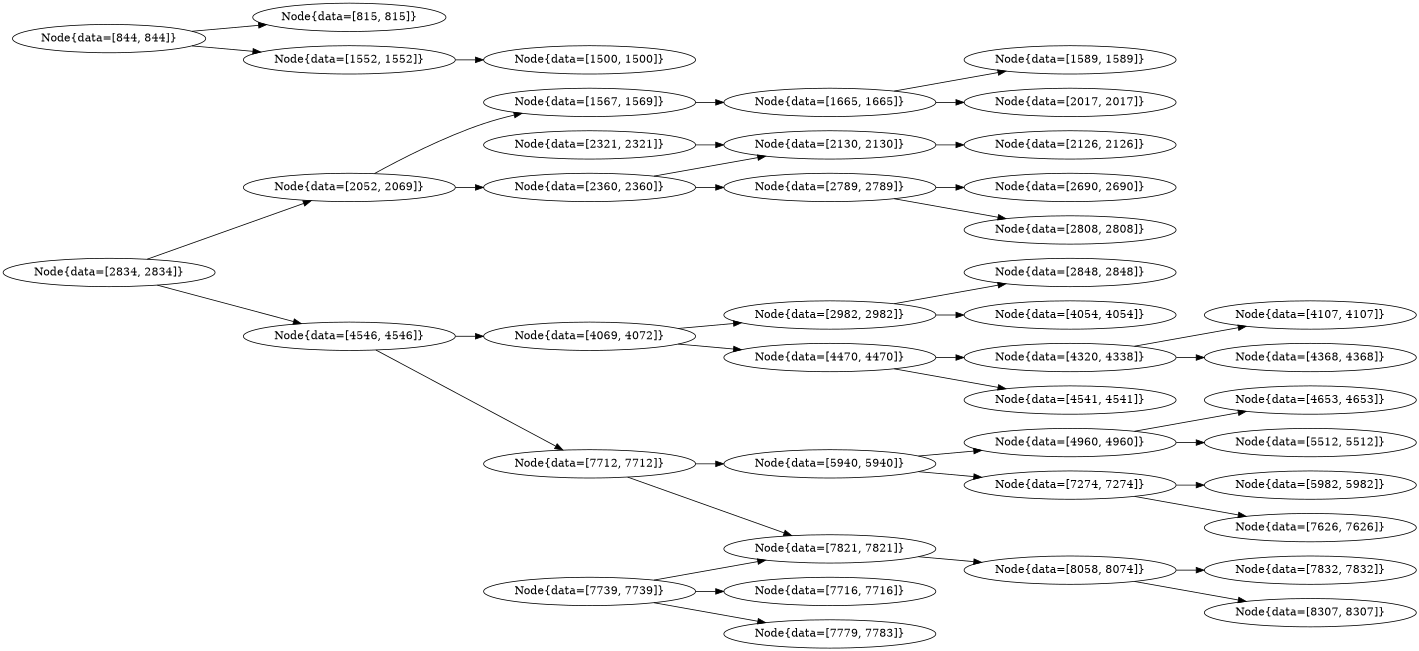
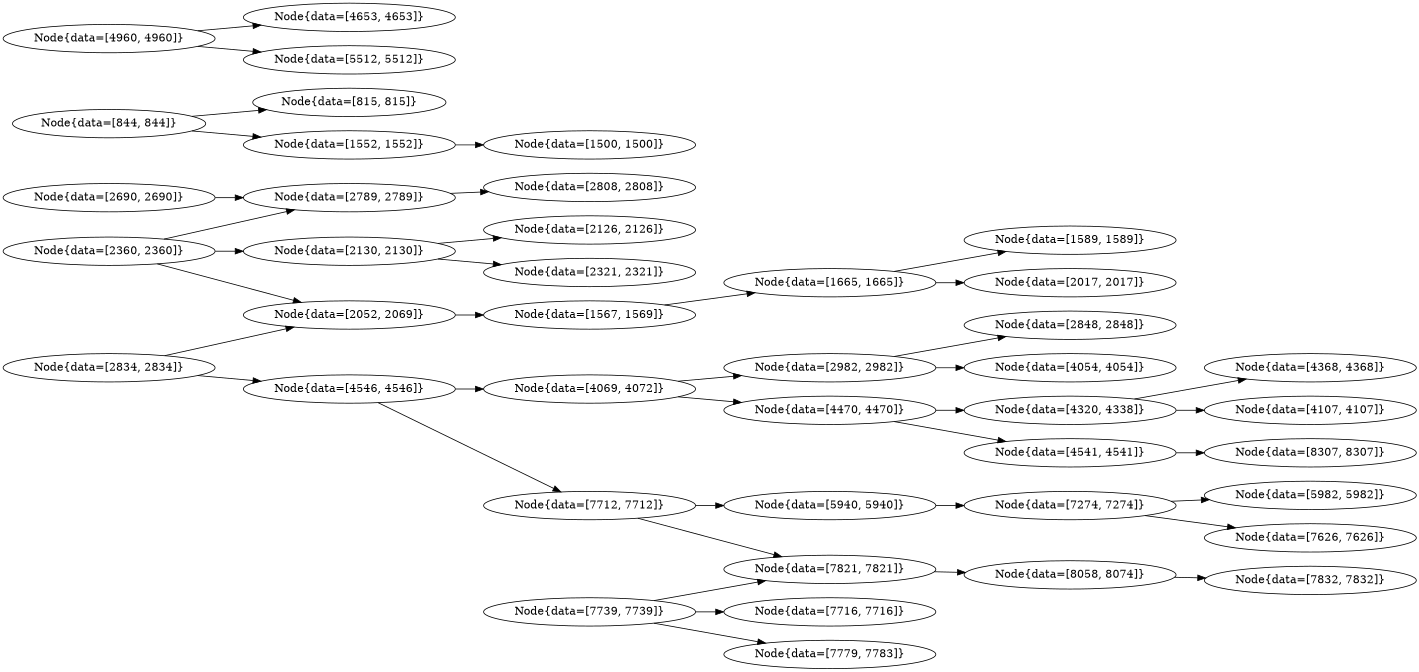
edge "Node{data=[2321, 2321]}" -> "Node{data=[2130, 2130]}": reversed
edge "Node{data=[2052, 2069]}" -> "Node{data=[2360, 2360]}": reversed
edge "Node{data=[2789, 2789]}" -> "Node{data=[2690, 2690]}": reversed
edge "Node{data=[5940, 5940]}" -> "Node{data=[4960, 4960]}": removed
edge "Node{data=[8058, 8074]}" -> "Node{data=[8307, 8307]}": now "Node{data=[4541, 4541]}" -> "Node{data=[8307, 8307]}"
